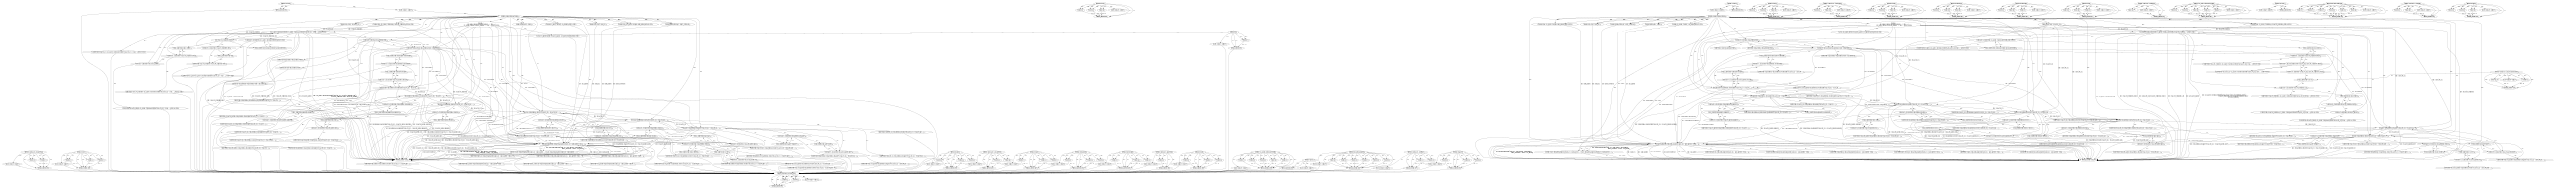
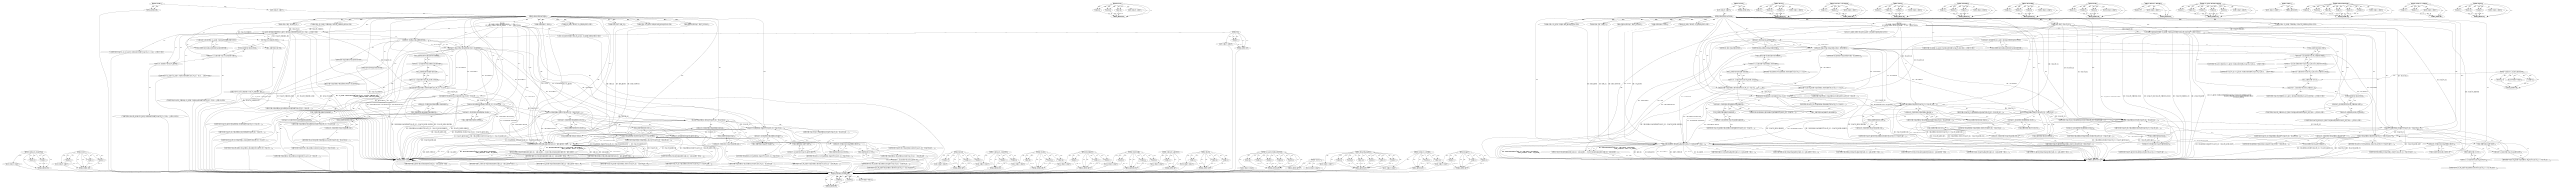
node "(<operator>.fieldAccess,relative_component.end)": removed
